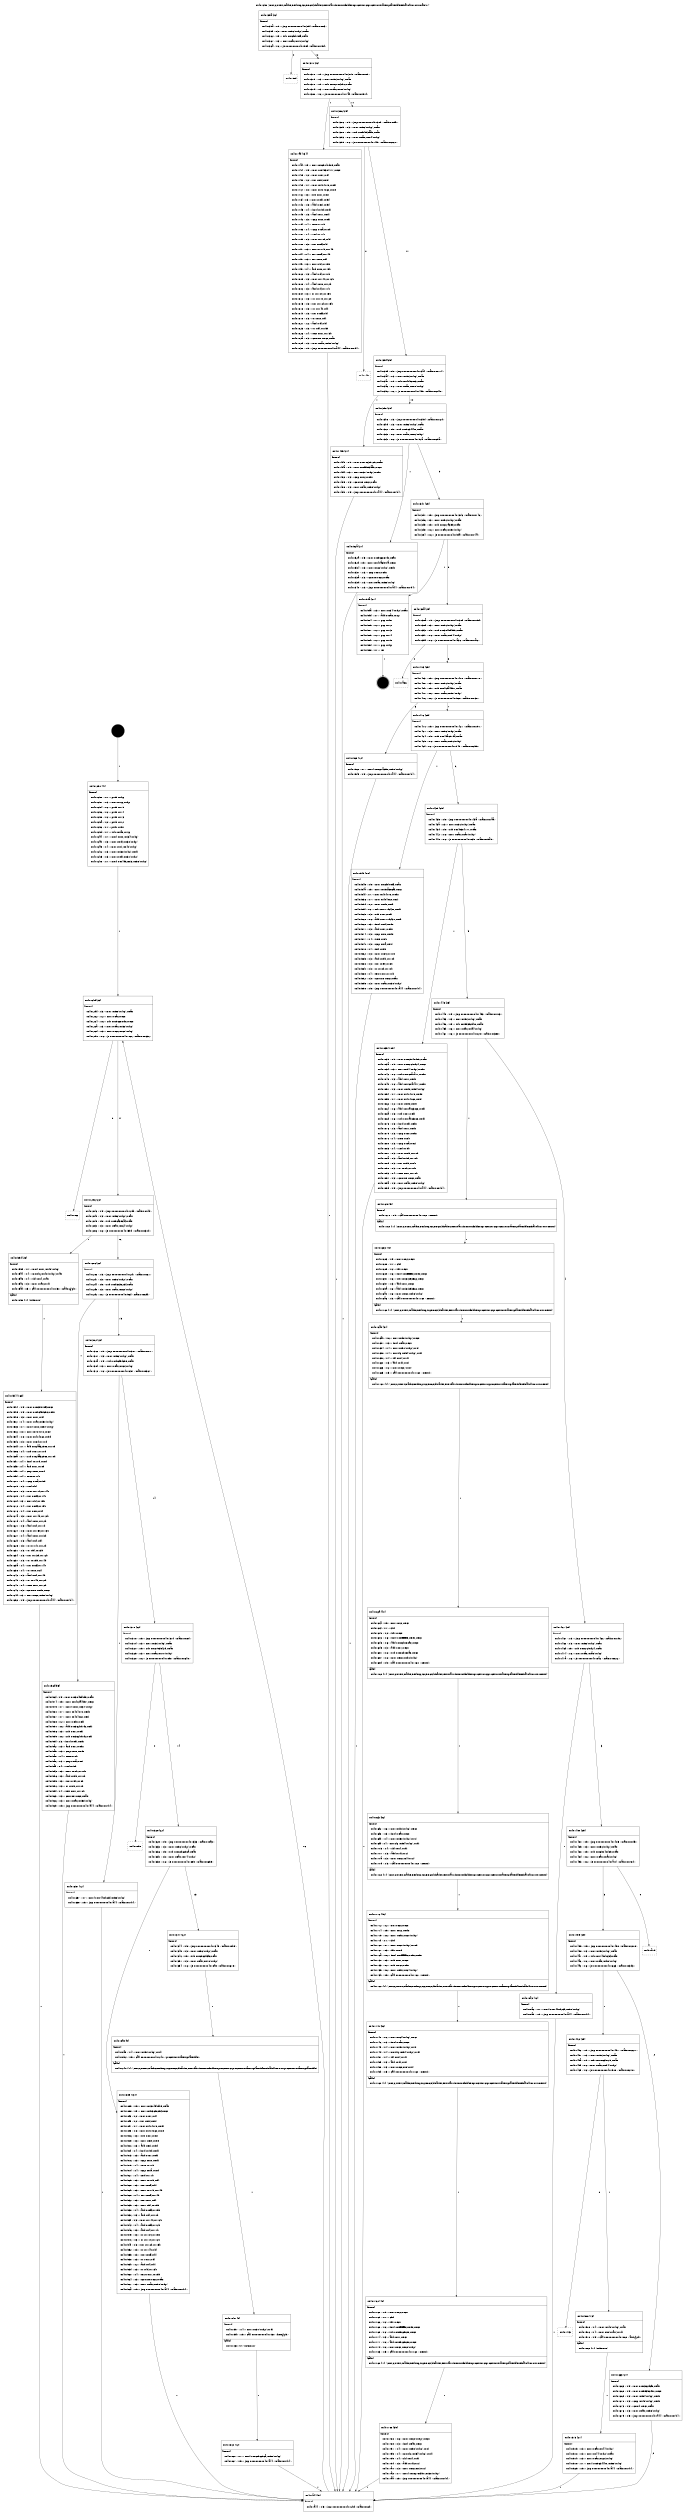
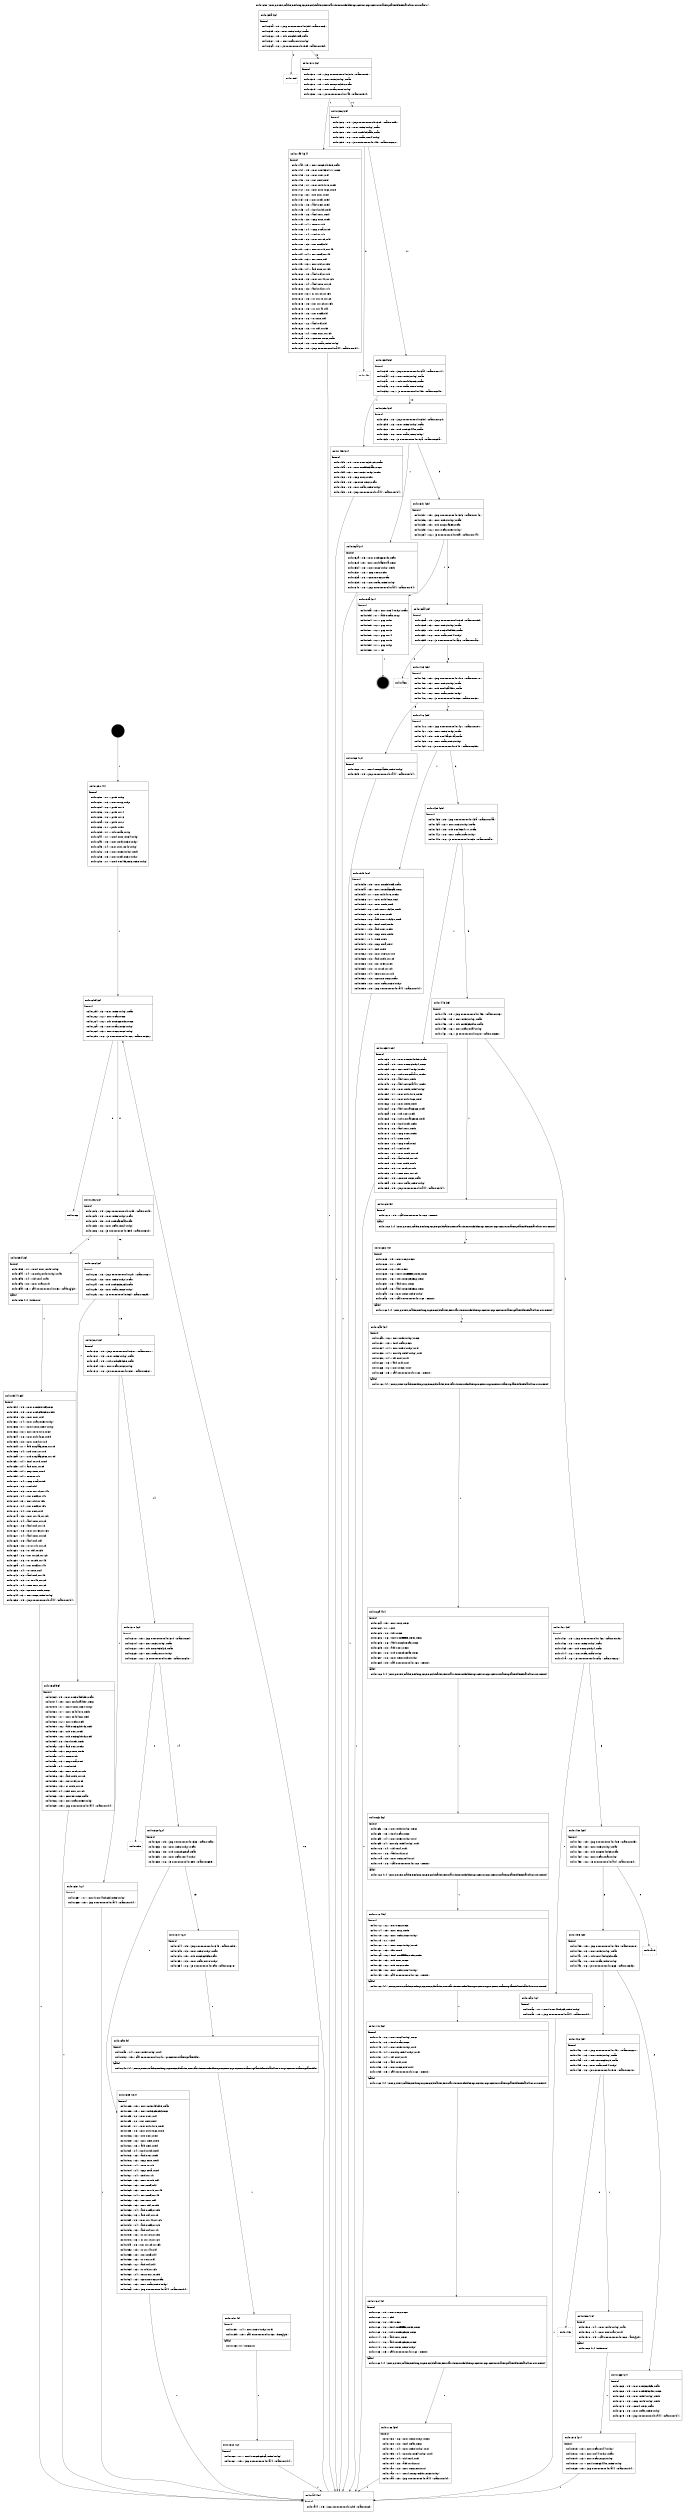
edge "0x401663 [27]" -> "0x401a44 [5]": removed, label "2"
